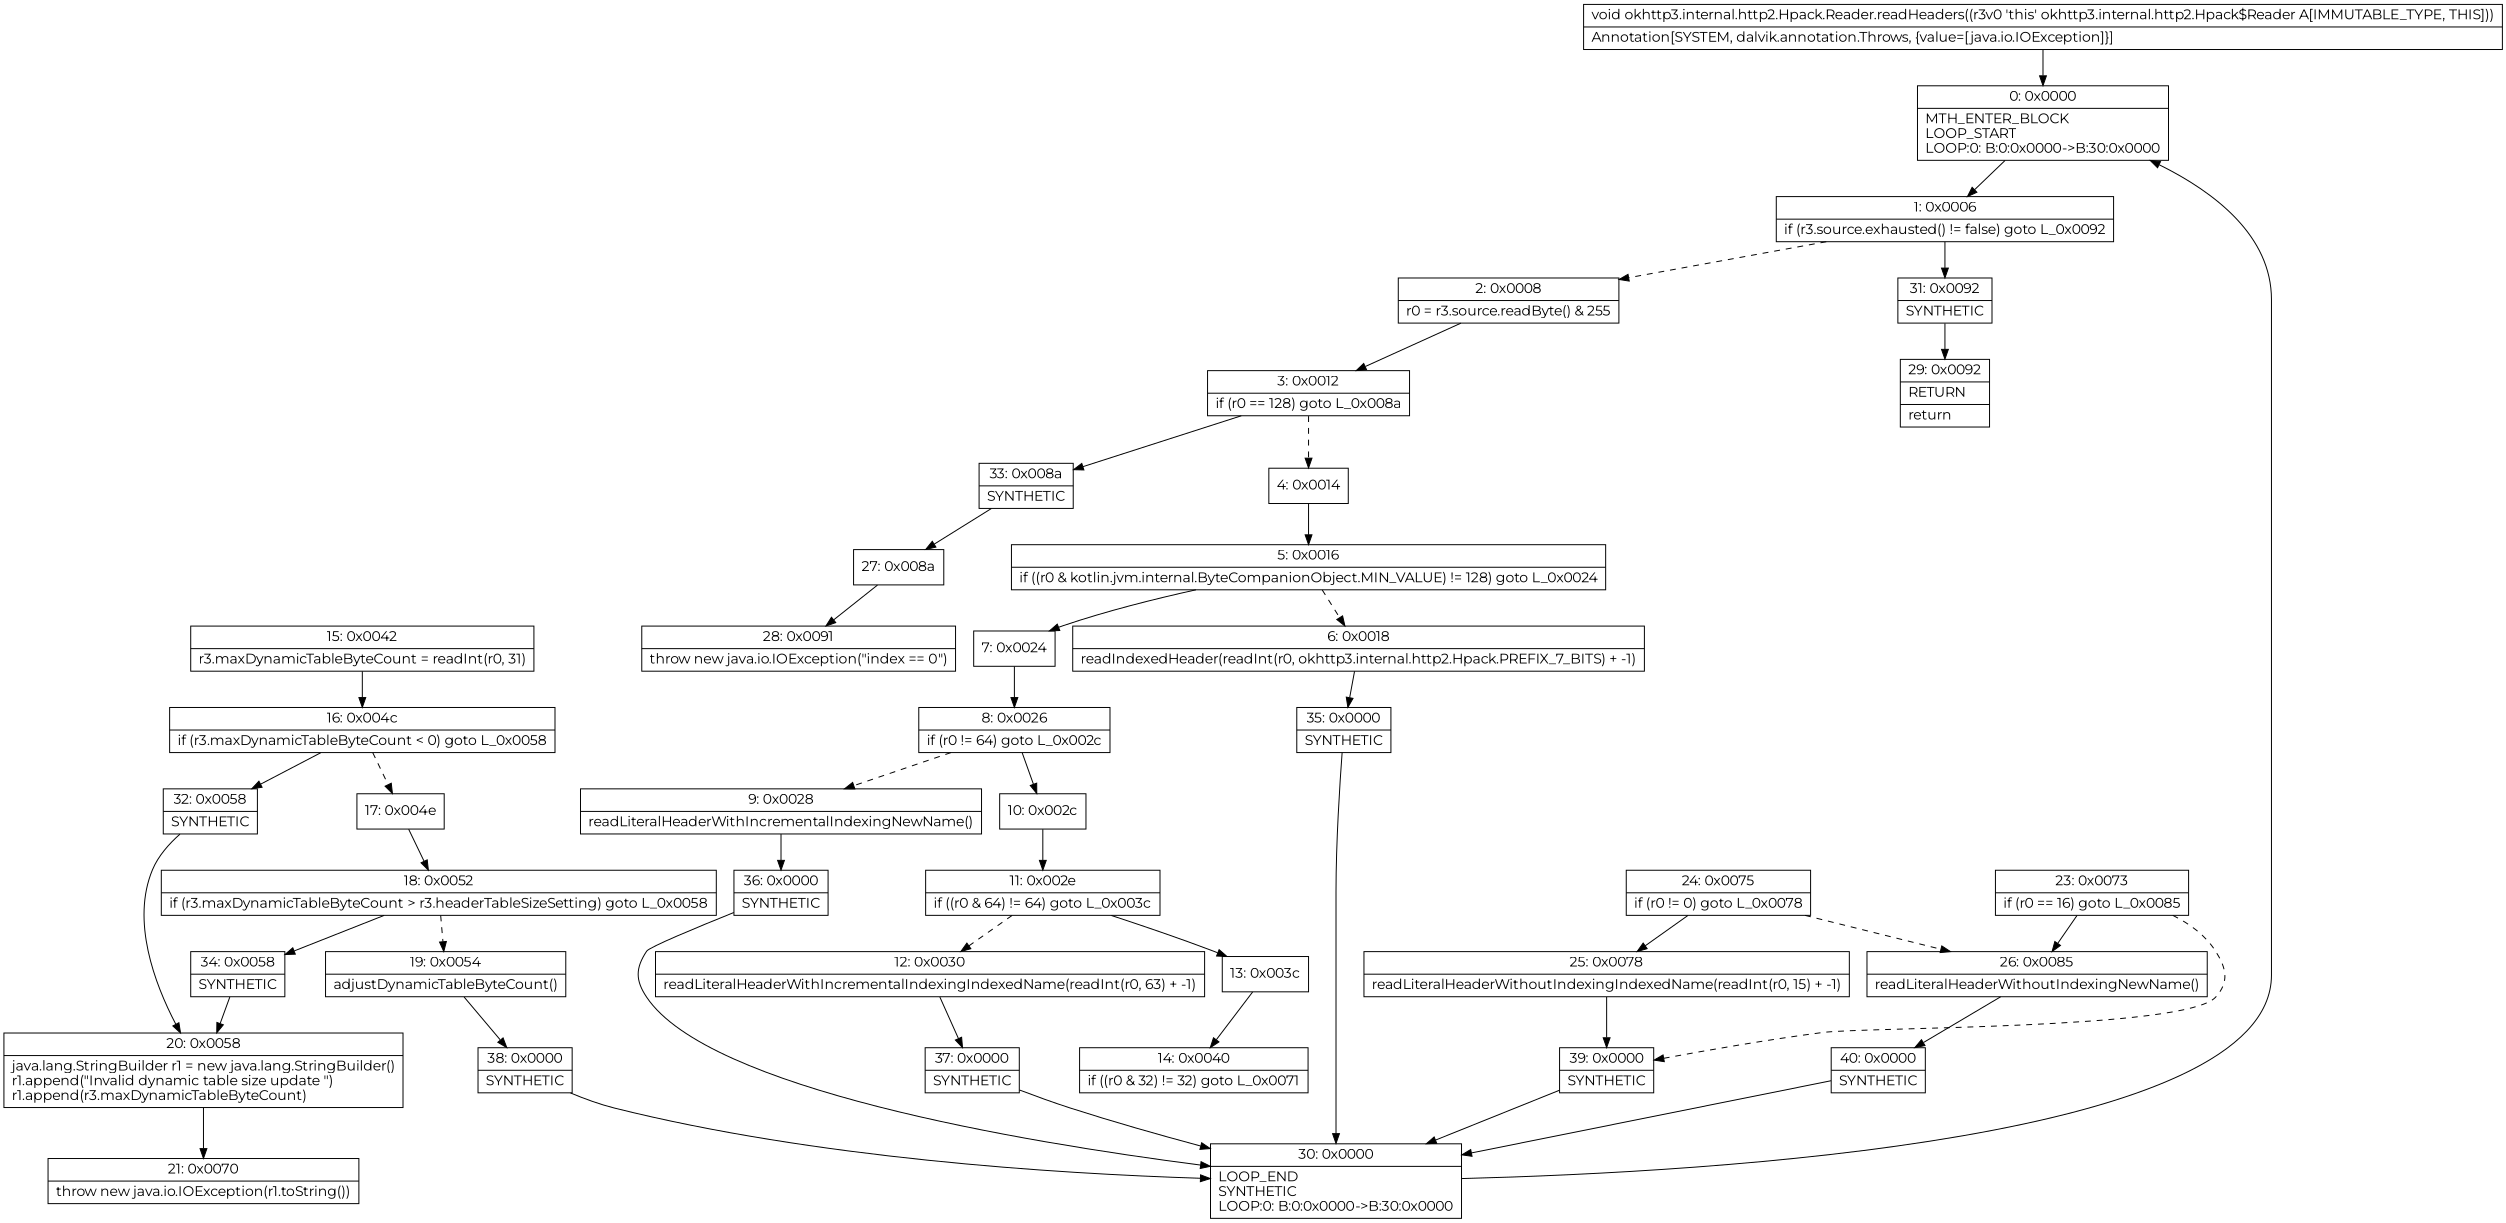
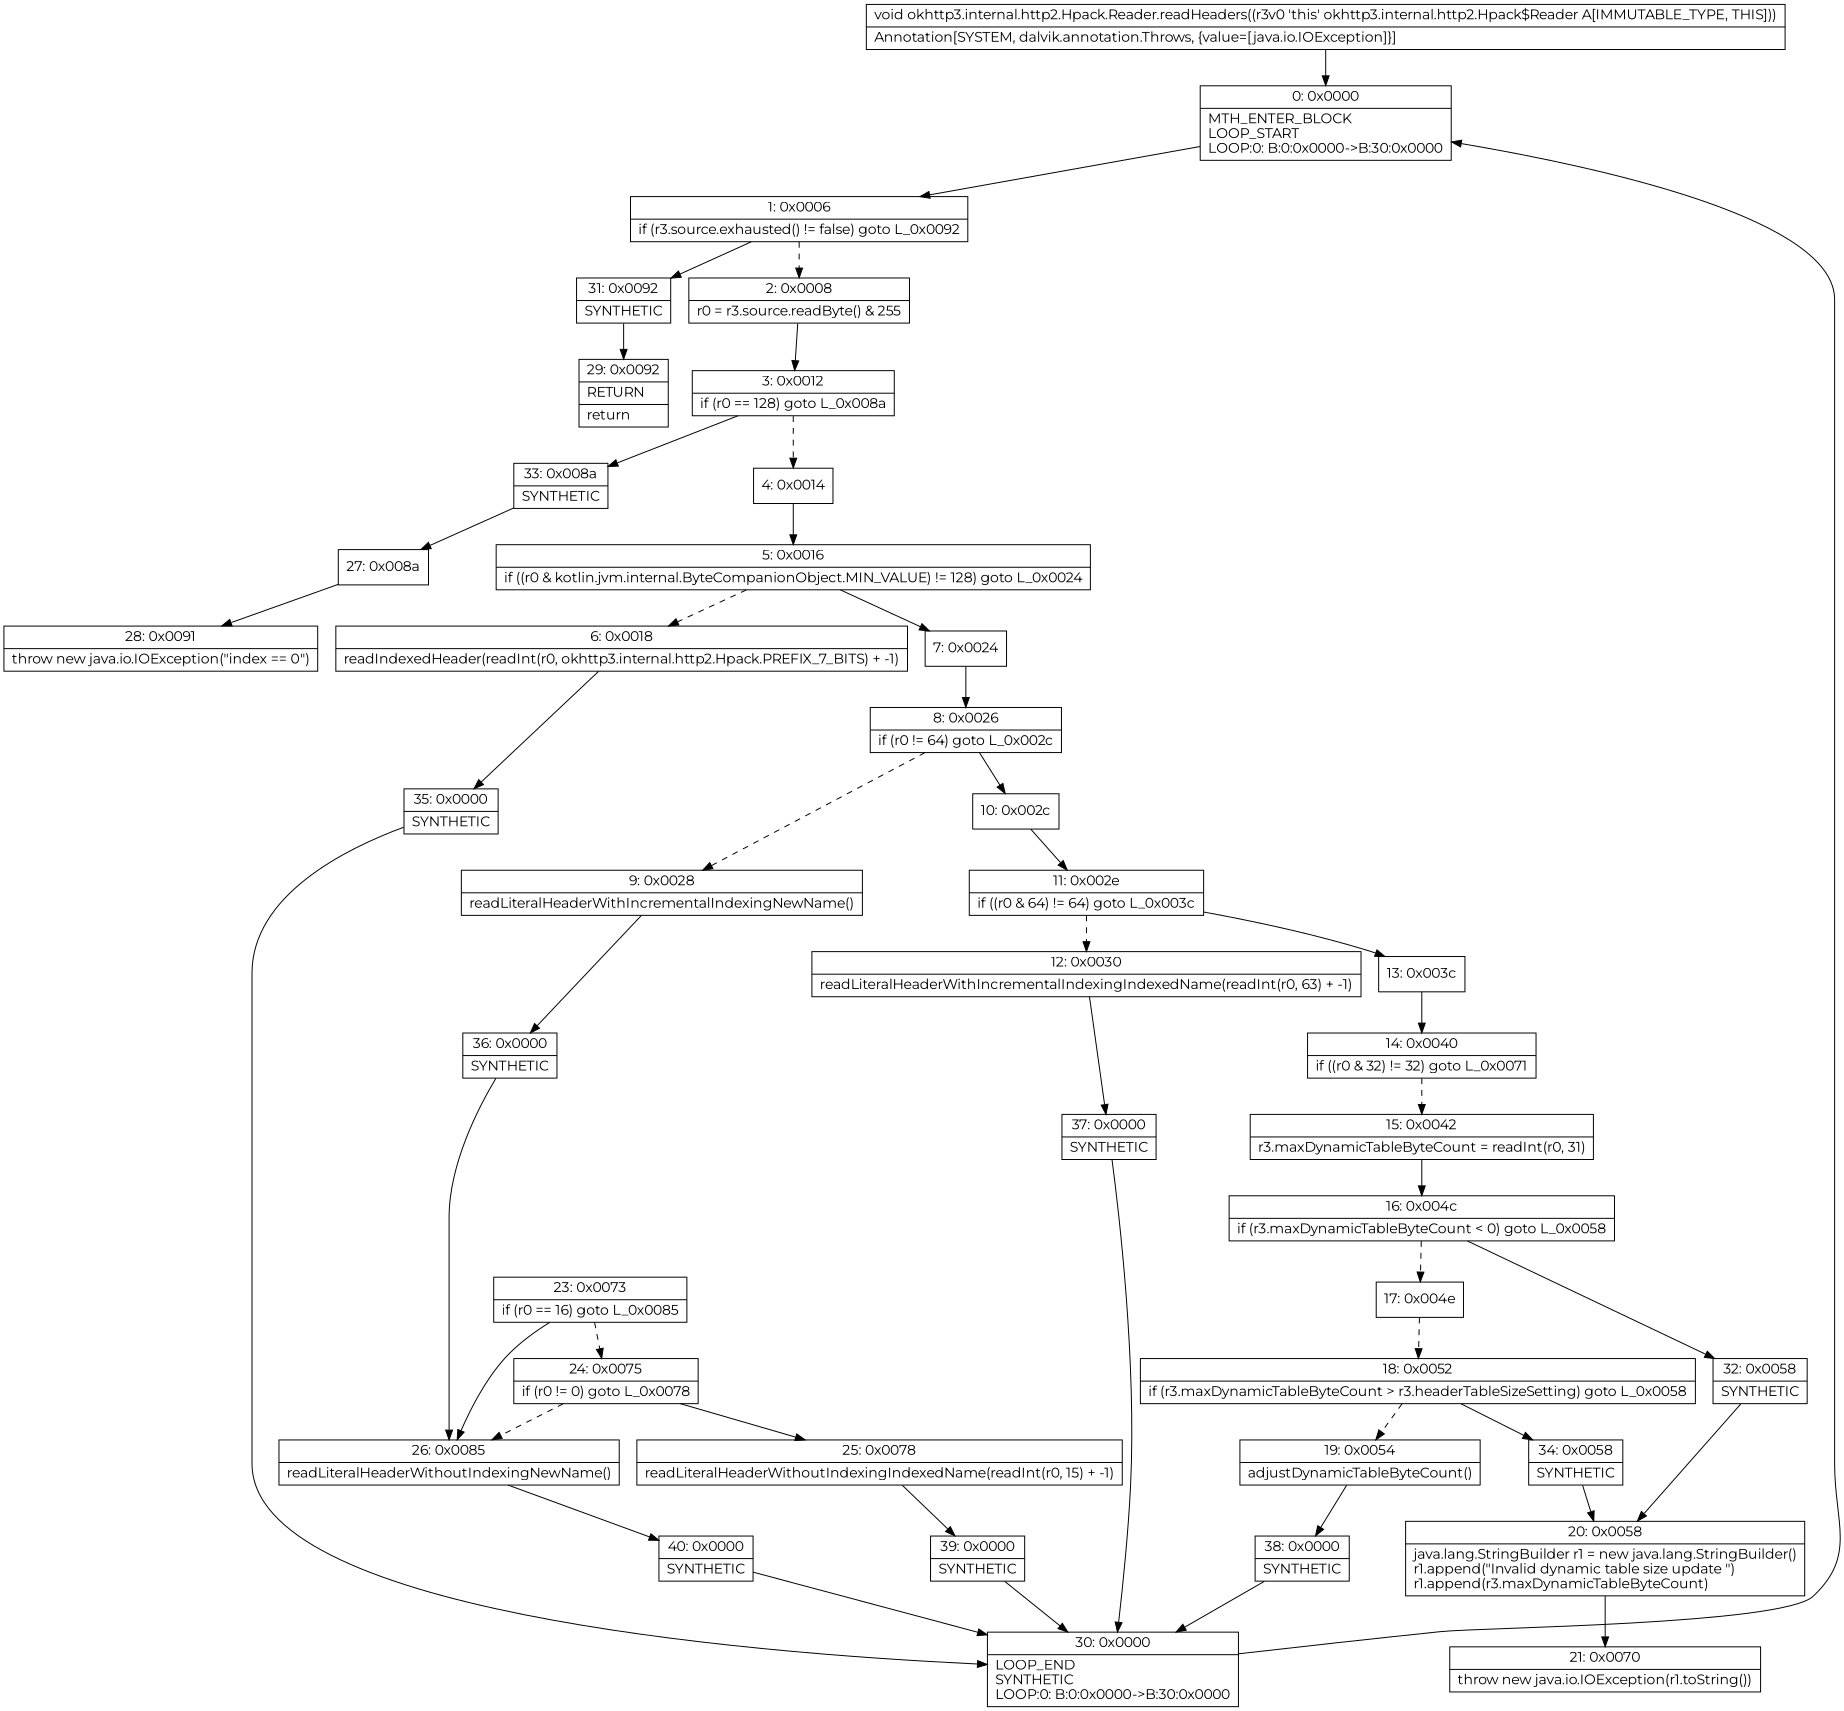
edge "17: 0x004e" -> "18: 0x0052": style solid -> dashed
edge "23: 0x0073" -> "39: 0x0000": now "23: 0x0073" -> "24: 0x0075"
edge "14: 0x0040" -> "15: 0x0042": added
edge "36: 0x0000" -> "30: 0x0000": now "36: 0x0000" -> "26: 0x0085"
